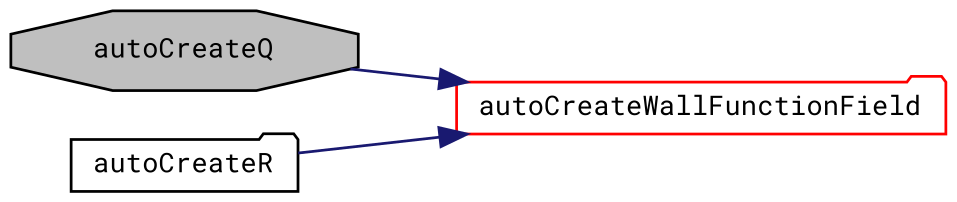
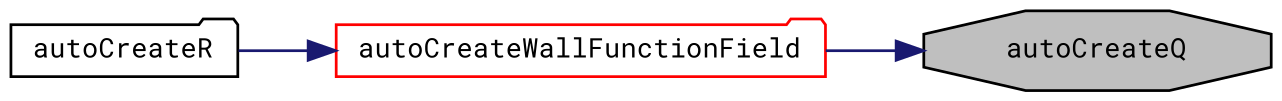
edge "autoCreateQ" -> "autoCreateWallFunctionField": reversed
